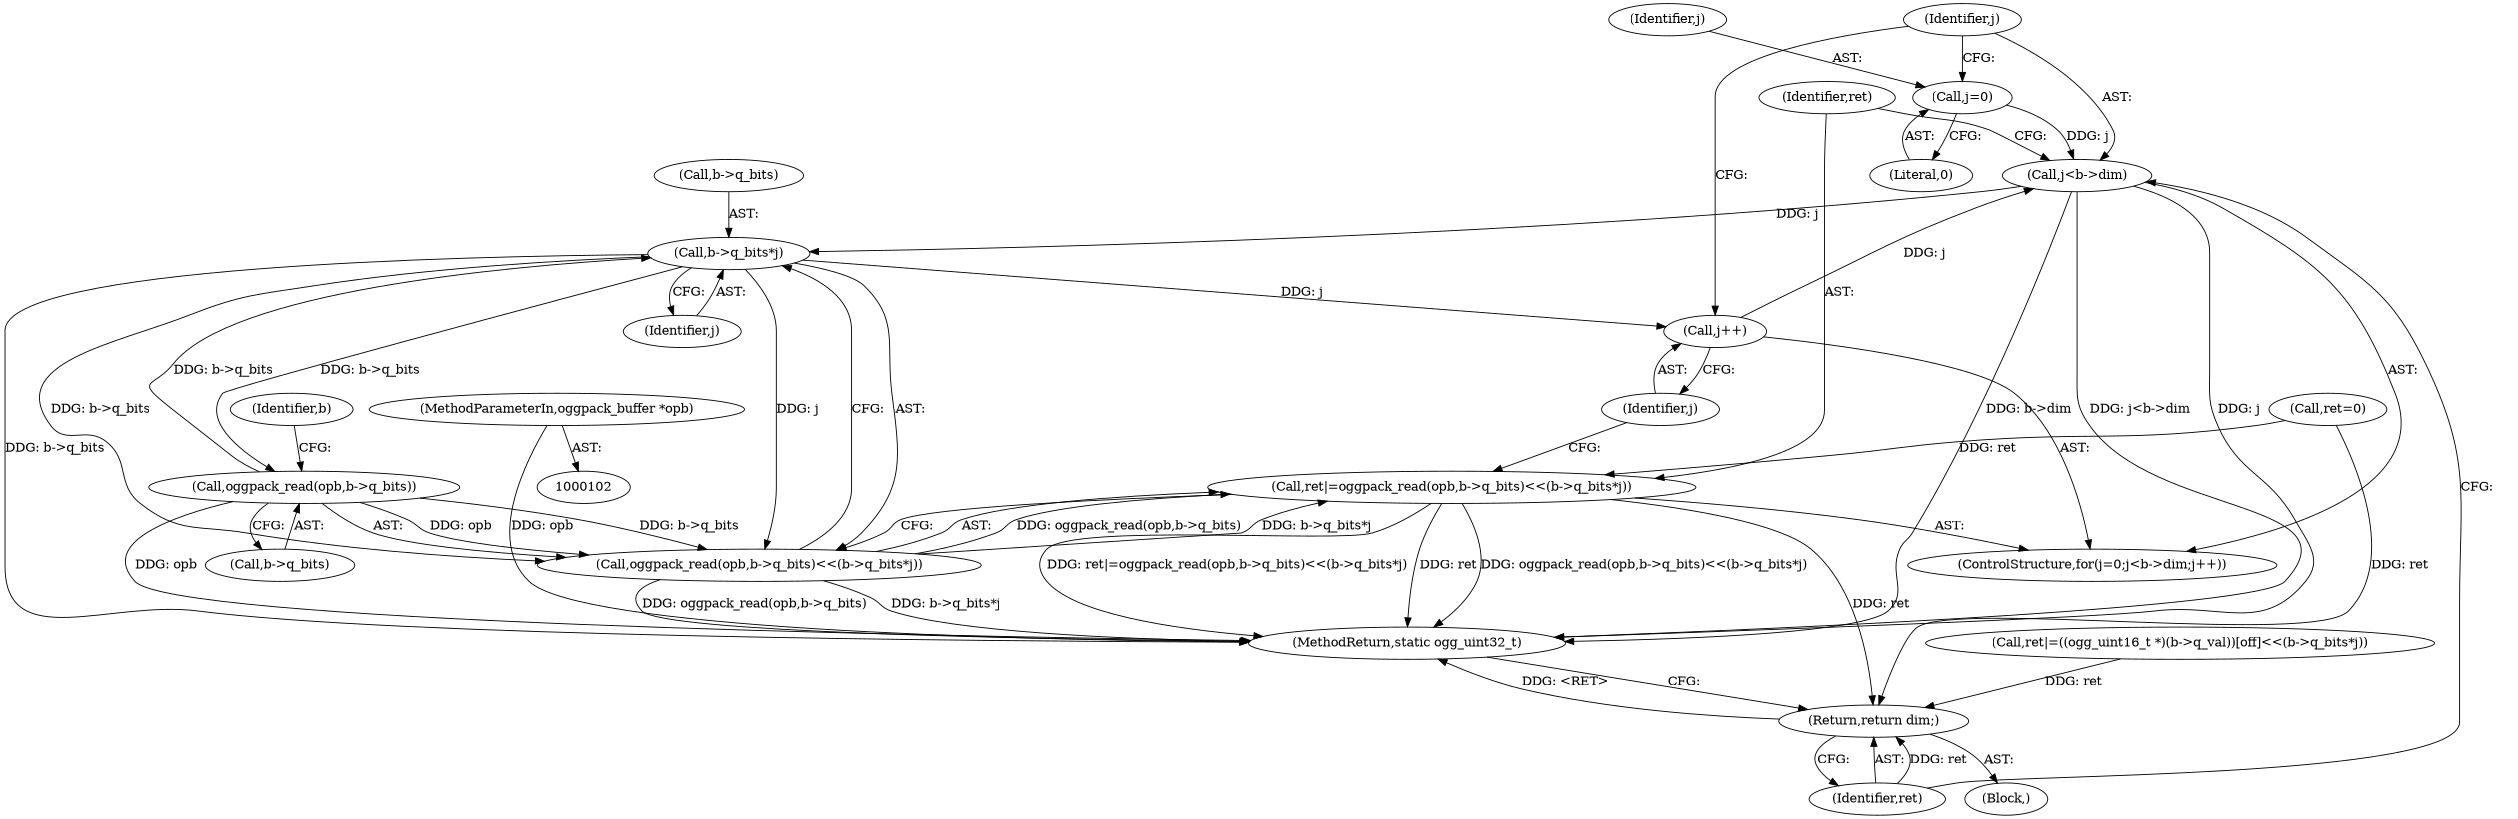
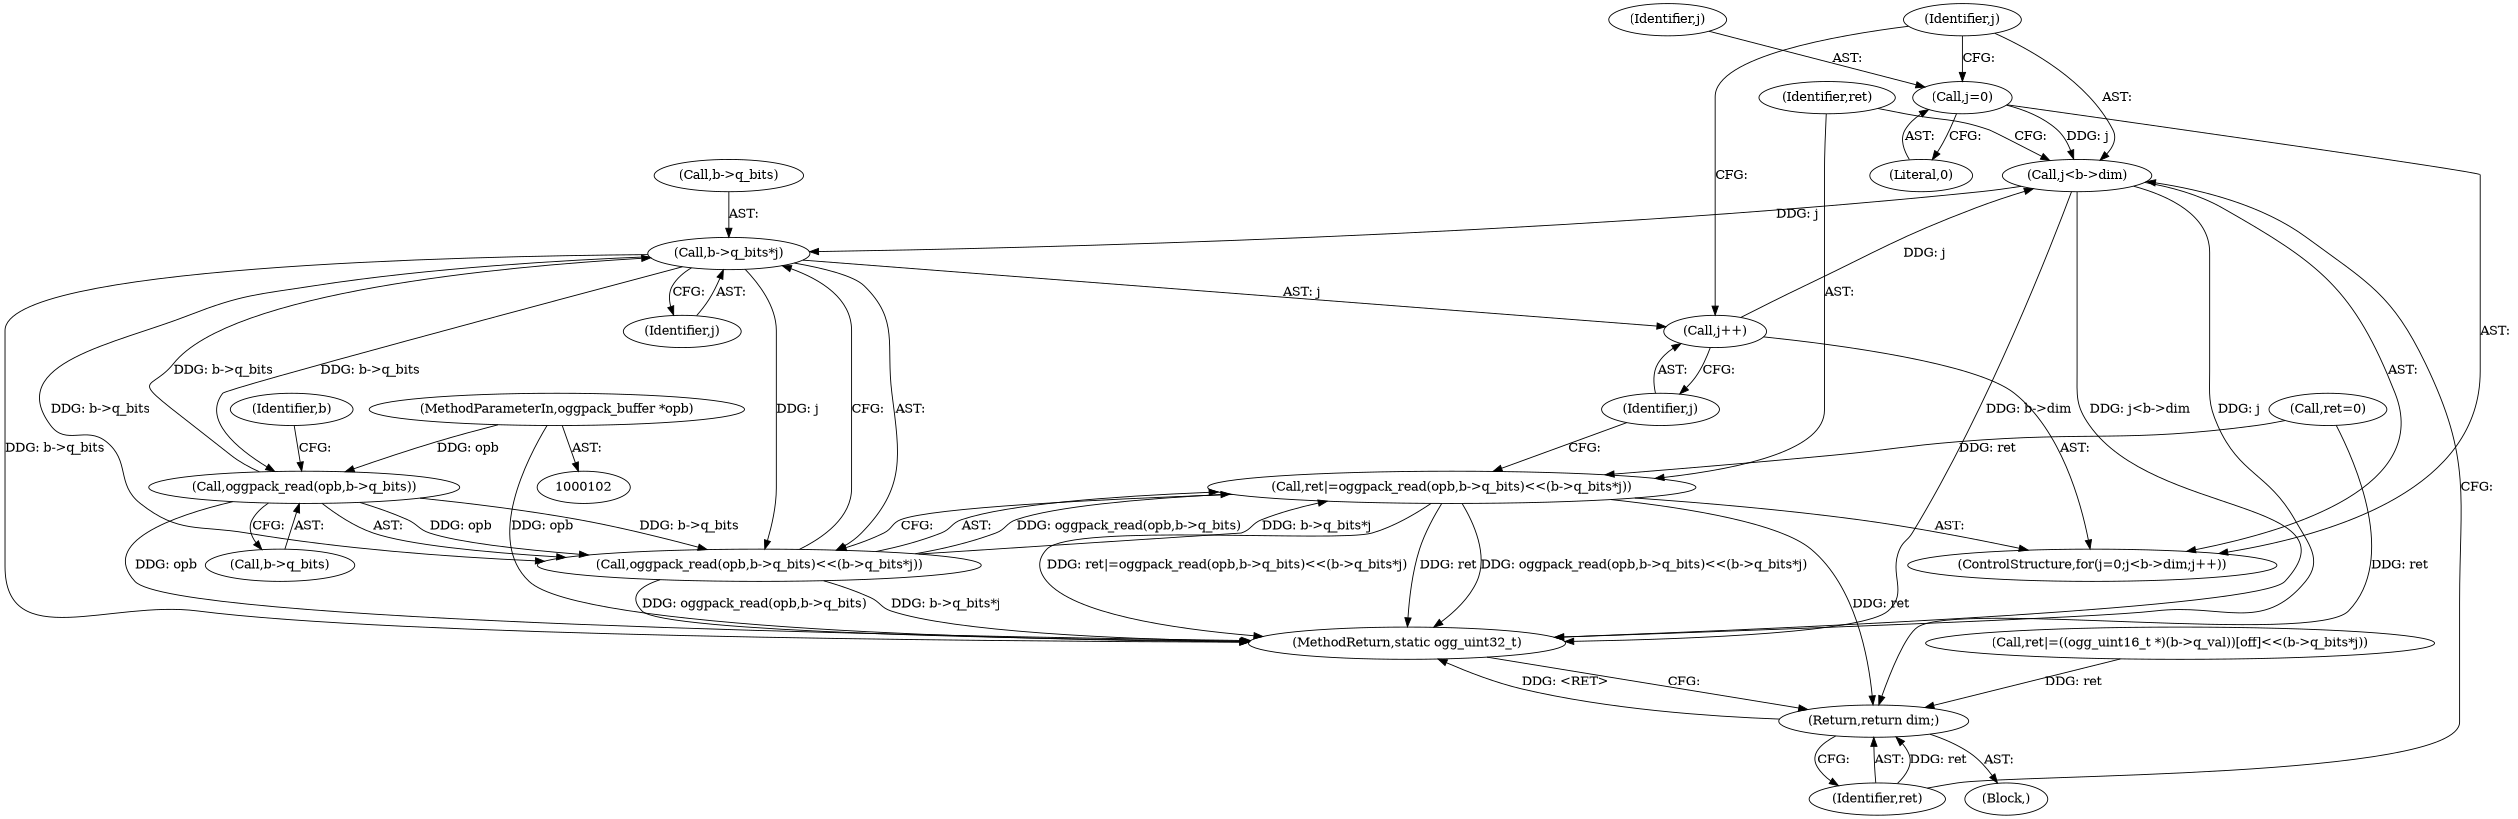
edge "(Call,j=0)" -> "(ControlStructure,for(j=0;j<b->dim;j++))": added, label "AST:"
edge "(Call,b->q_bits*j)" -> "(Call,j++)": label "DDG: j" -> "AST: j"
edge "(MethodParameterIn,oggpack_buffer *opb)" -> "(Call,oggpack_read(opb,b->q_bits))": added, label "DDG: opb"
